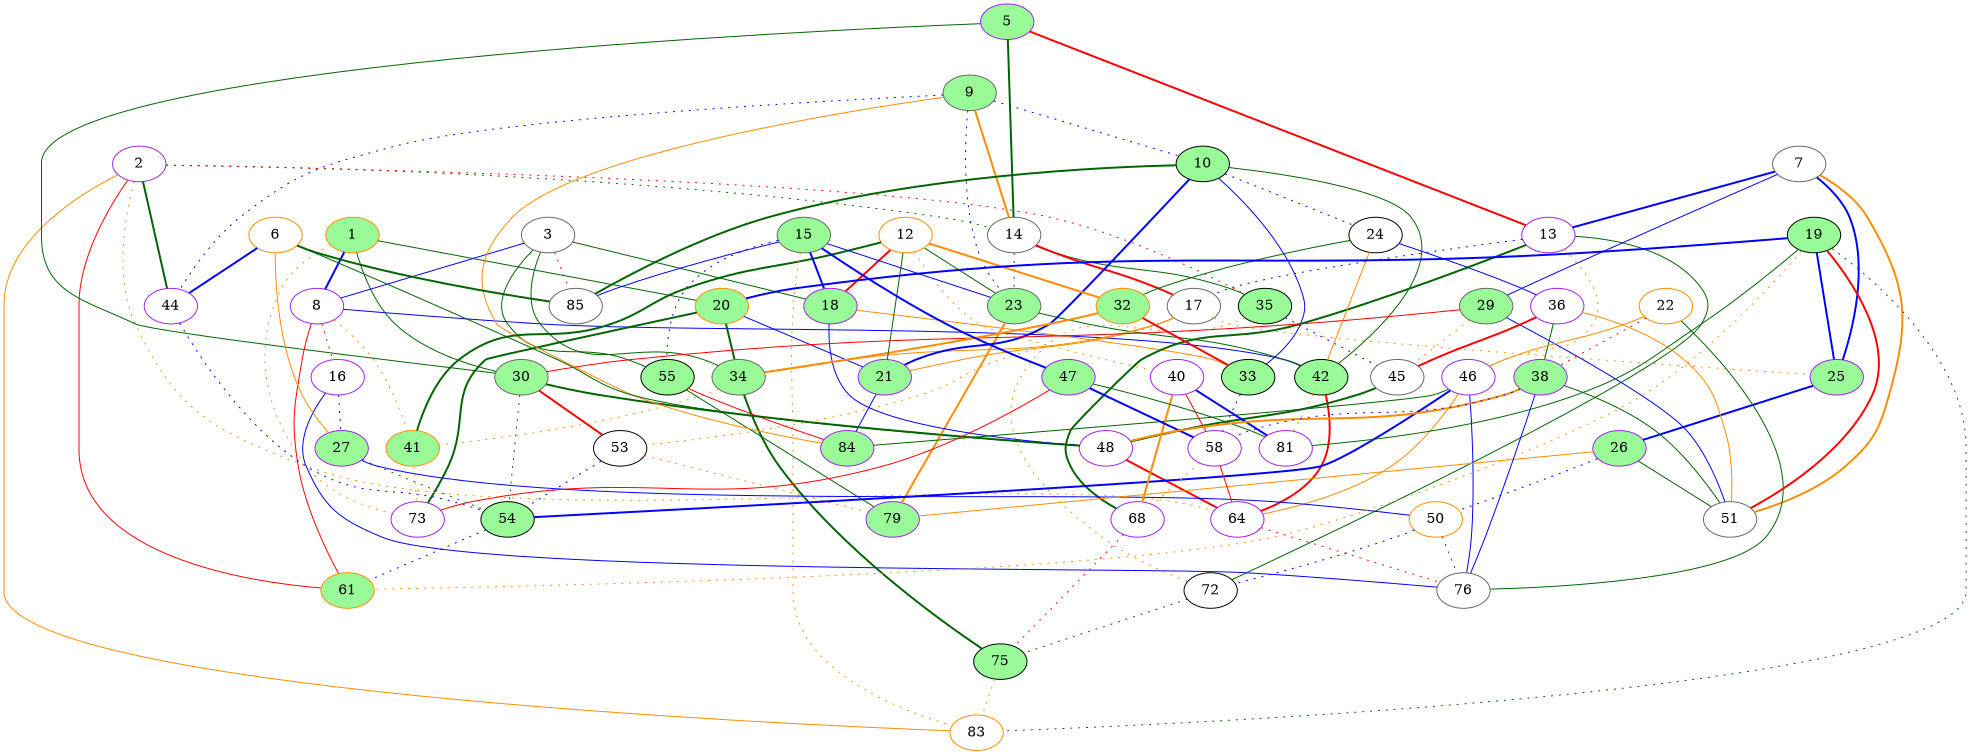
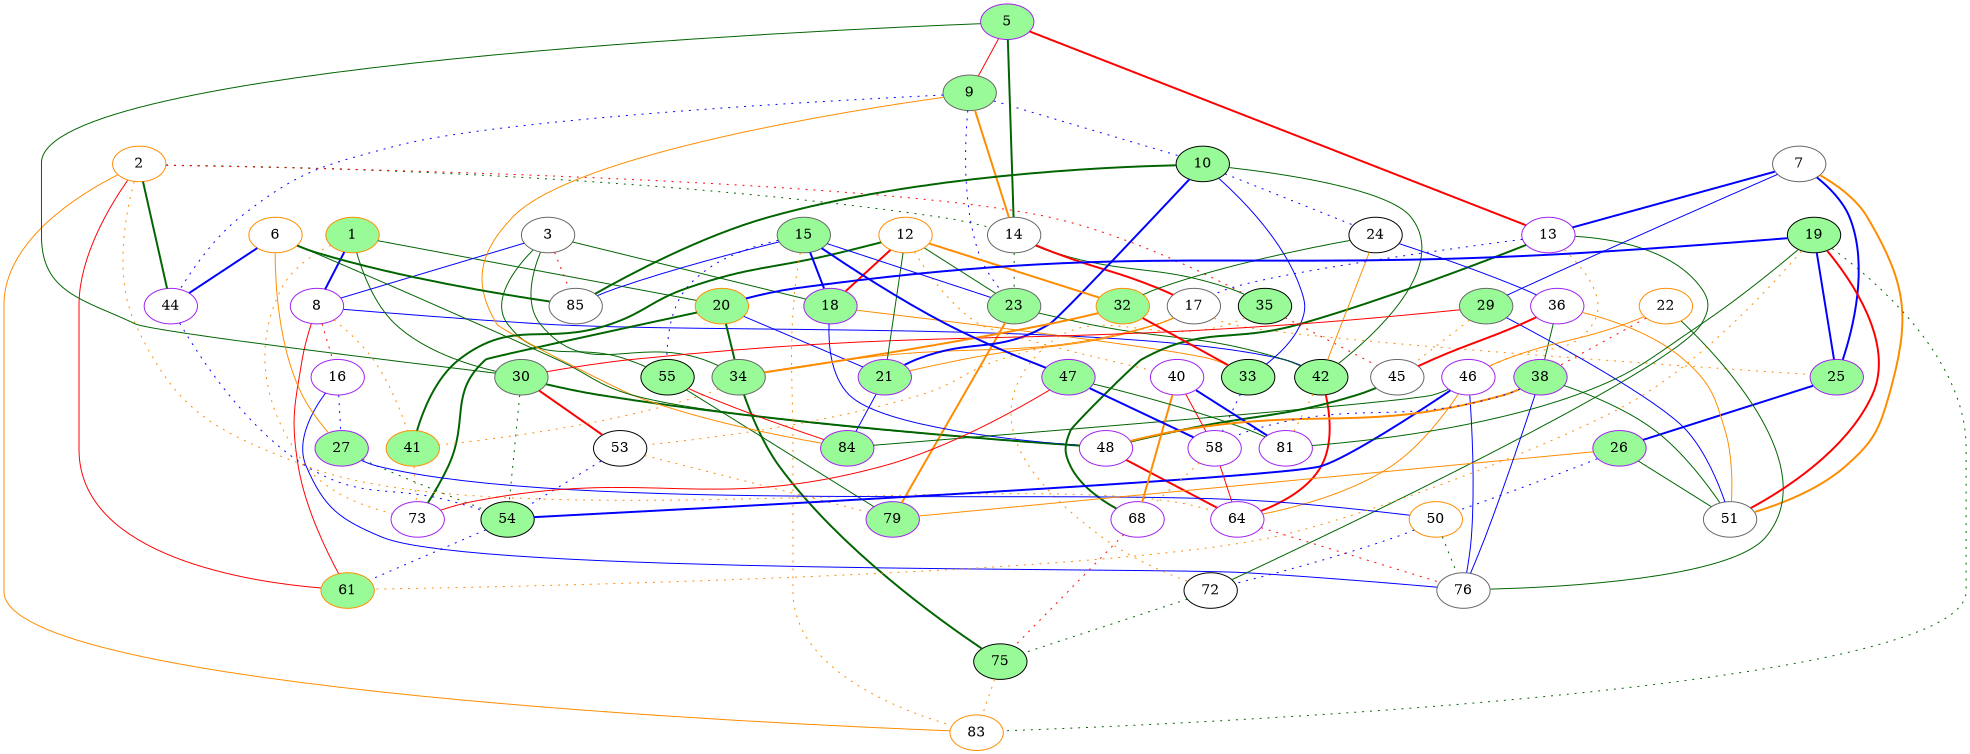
edge "5" -- "9": added
node "2": color purple -> darkorange
edge "35" -- "45": color blue -> red
